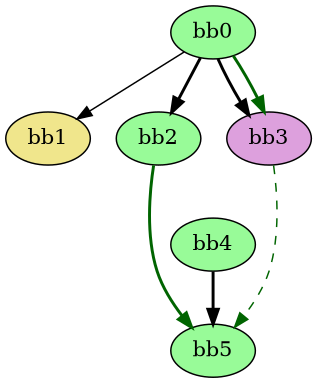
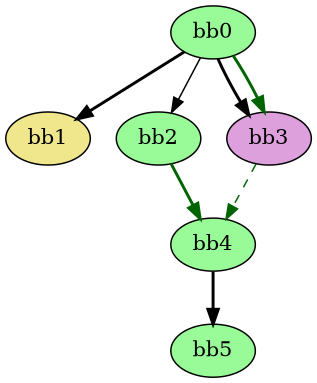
edge "bb0" -> "bb2": style bold -> solid
edge "bb0" -> "bb1": style solid -> bold
edge "bb2" -> "bb5": now "bb2" -> "bb4"
edge "bb3" -> "bb5": now "bb3" -> "bb4"
